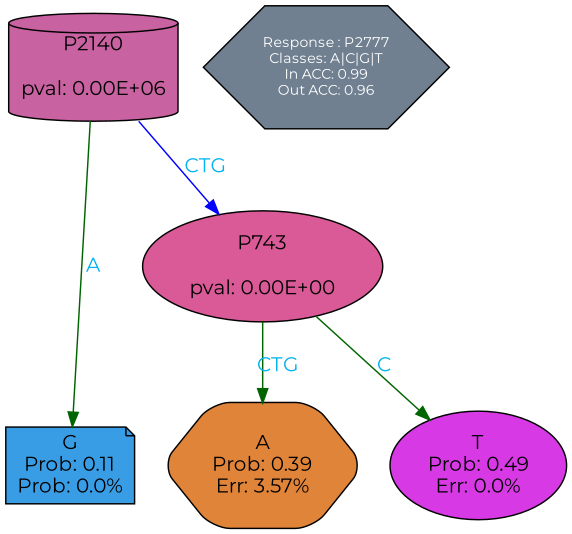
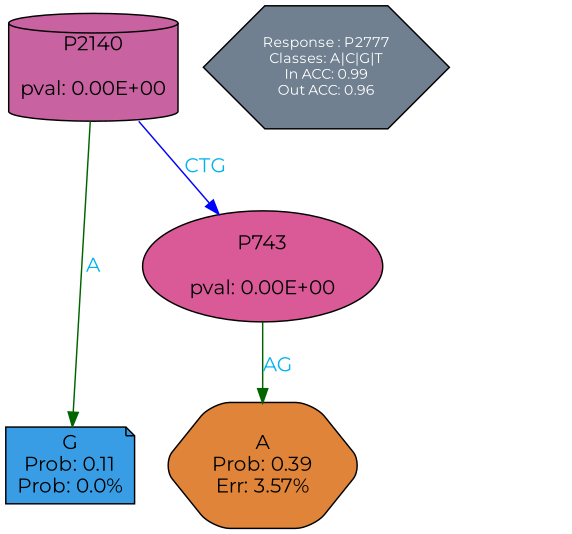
node "P2140 pval: 0.00E+06": label "P2140 pval: 0.00E+06" -> "P2140 pval: 0.00E+00"
edge "P743 pval: 0.00E+00" -> "A Prob: 0.39 Err: 3.57%": label "CTG" -> "AG"
node "T Prob: 0.49 Err: 0.0%": removed
